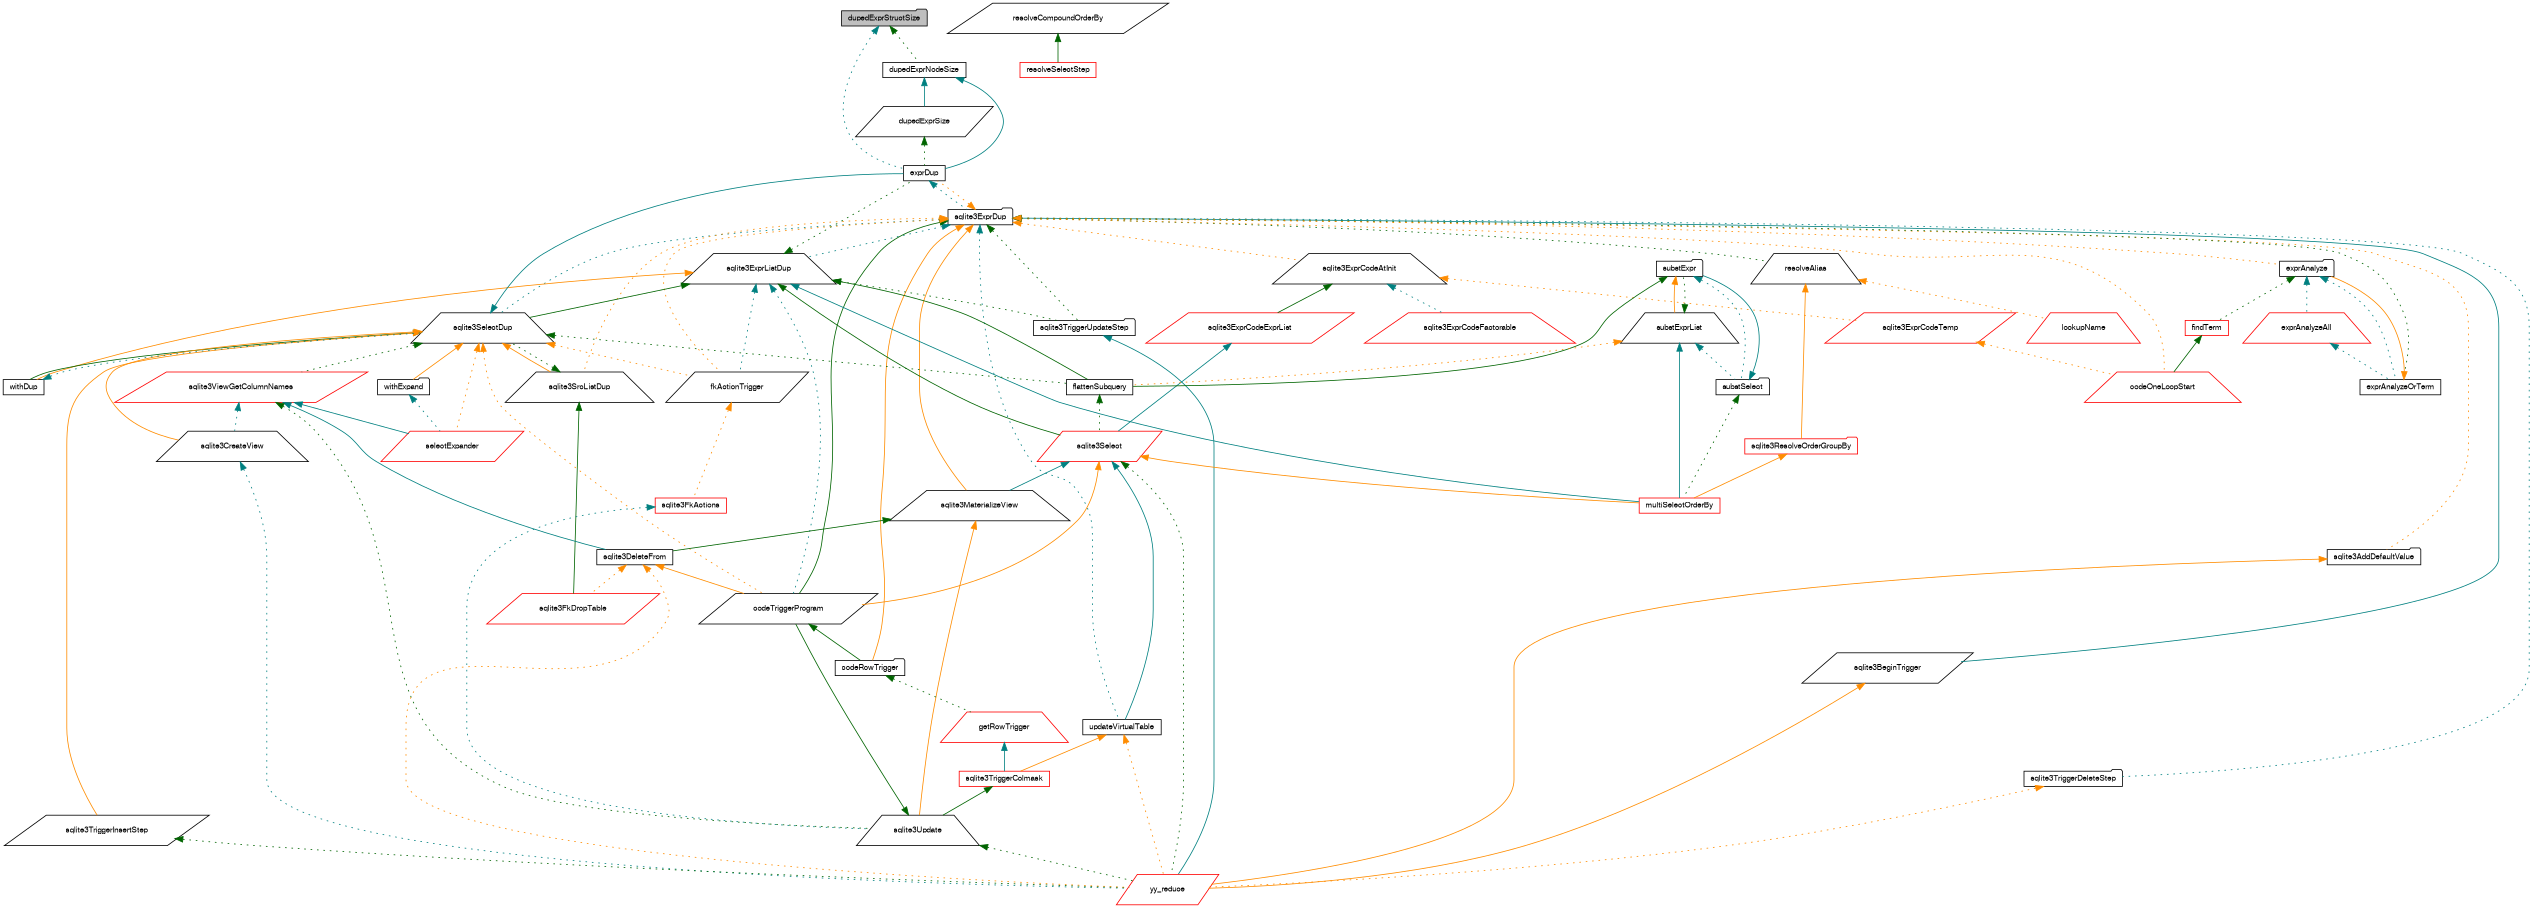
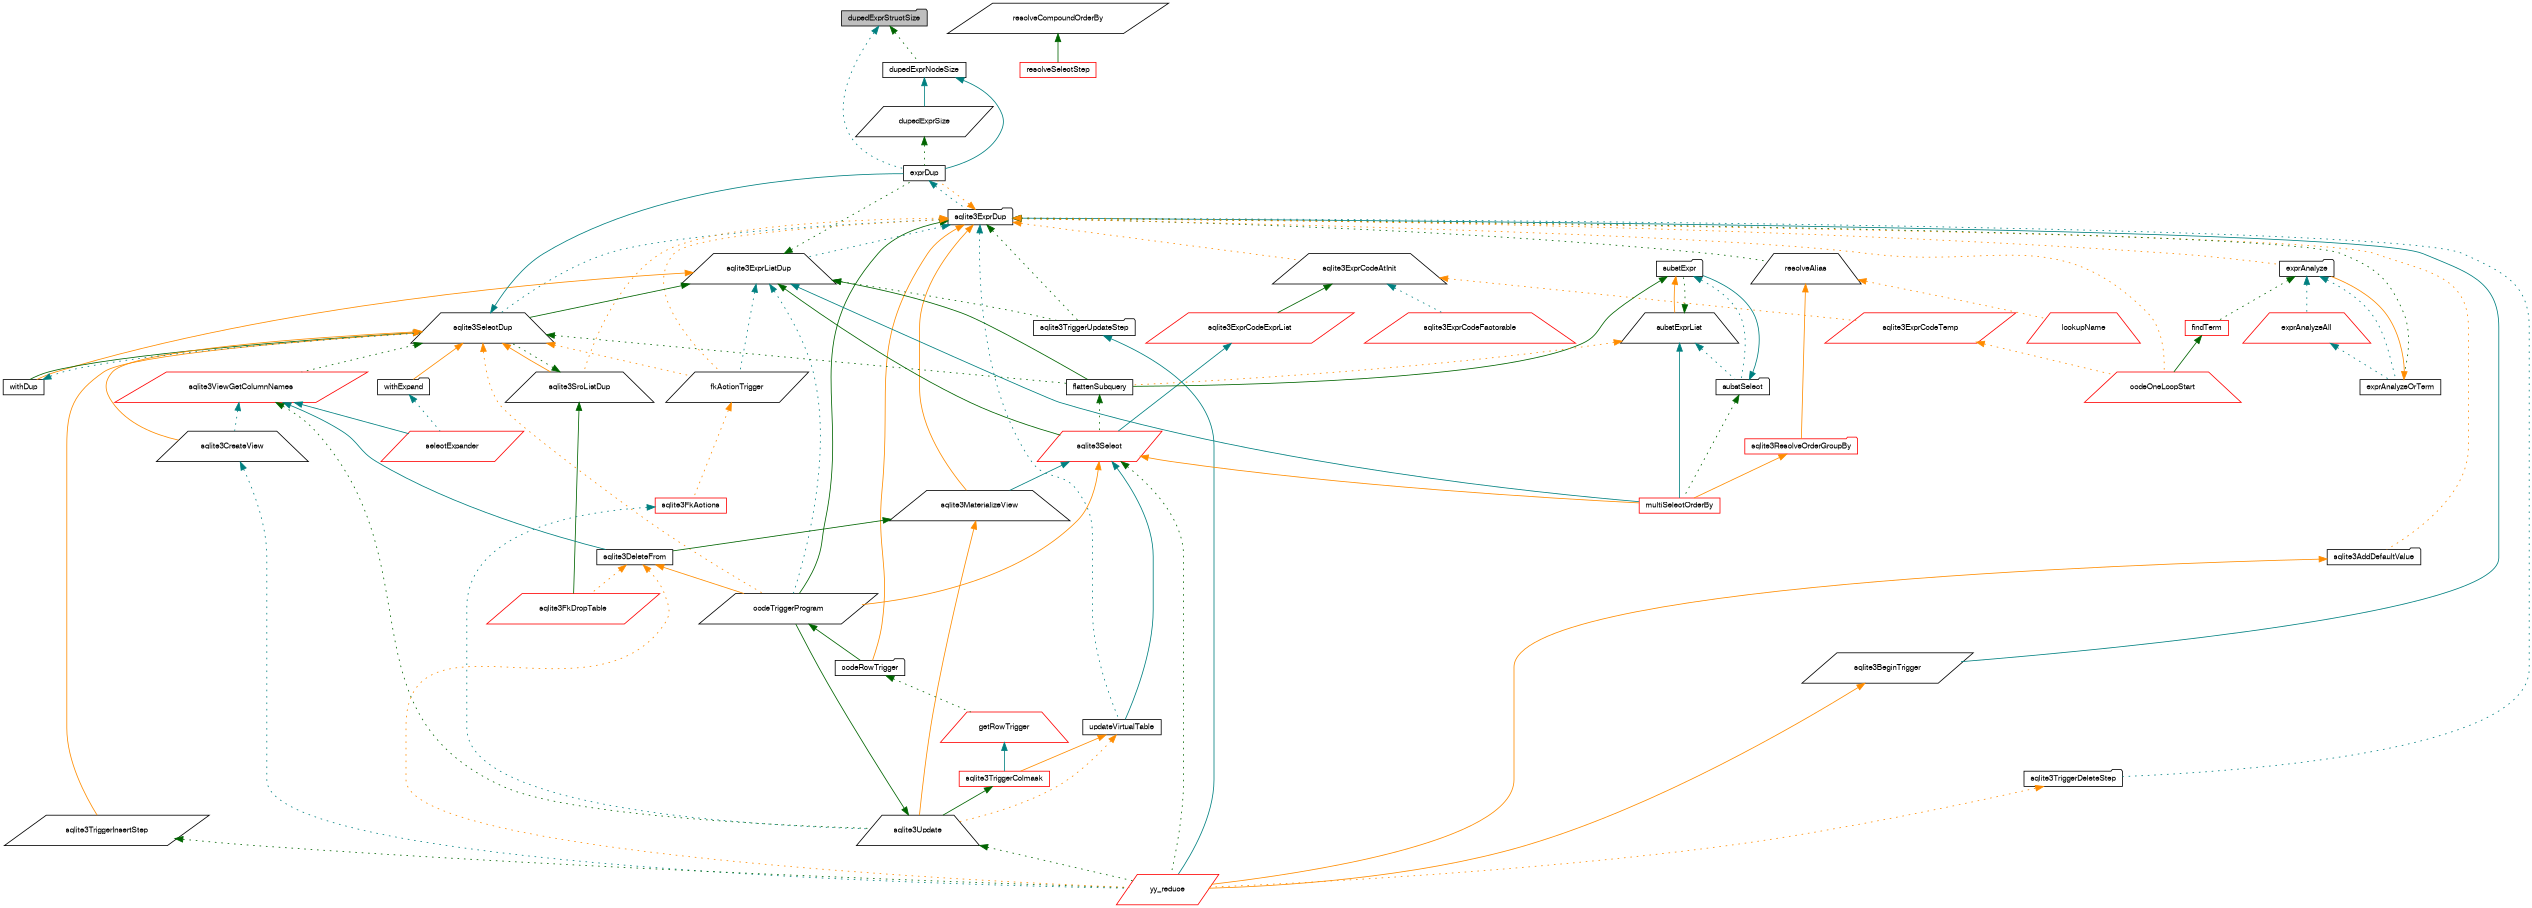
edge "selectExpander" -> "sqlite3SelectDup": removed
edge "yy_reduce" -> "updateVirtualTable": now "sqlite3Update" -> "updateVirtualTable"
